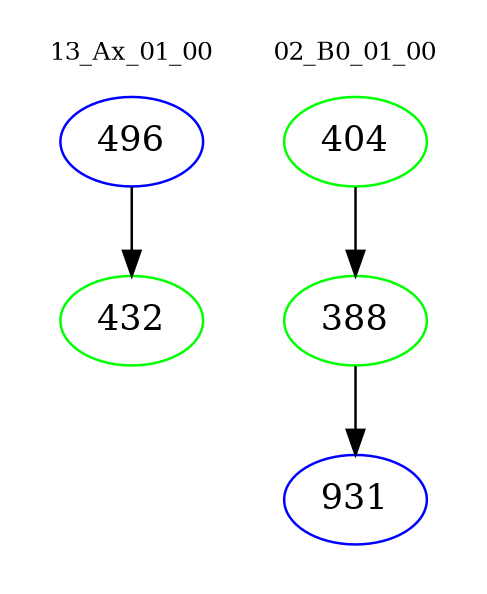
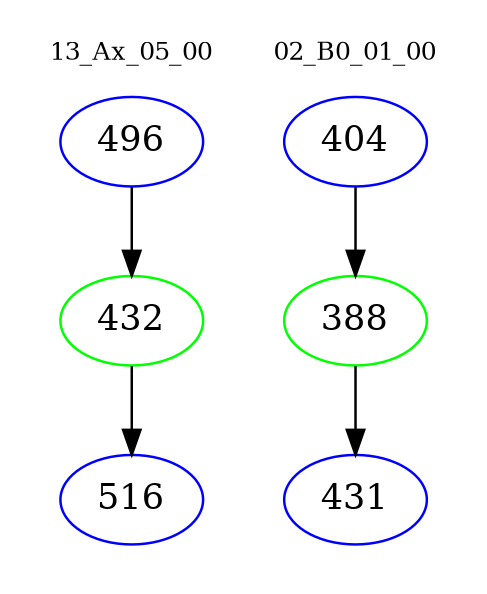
cluster "13_Ax_01_00": label "13_Ax_01_00" -> "13_Ax_05_00"
node "404": color green -> blue
node "516": added
node "931": label "931" -> "431"
